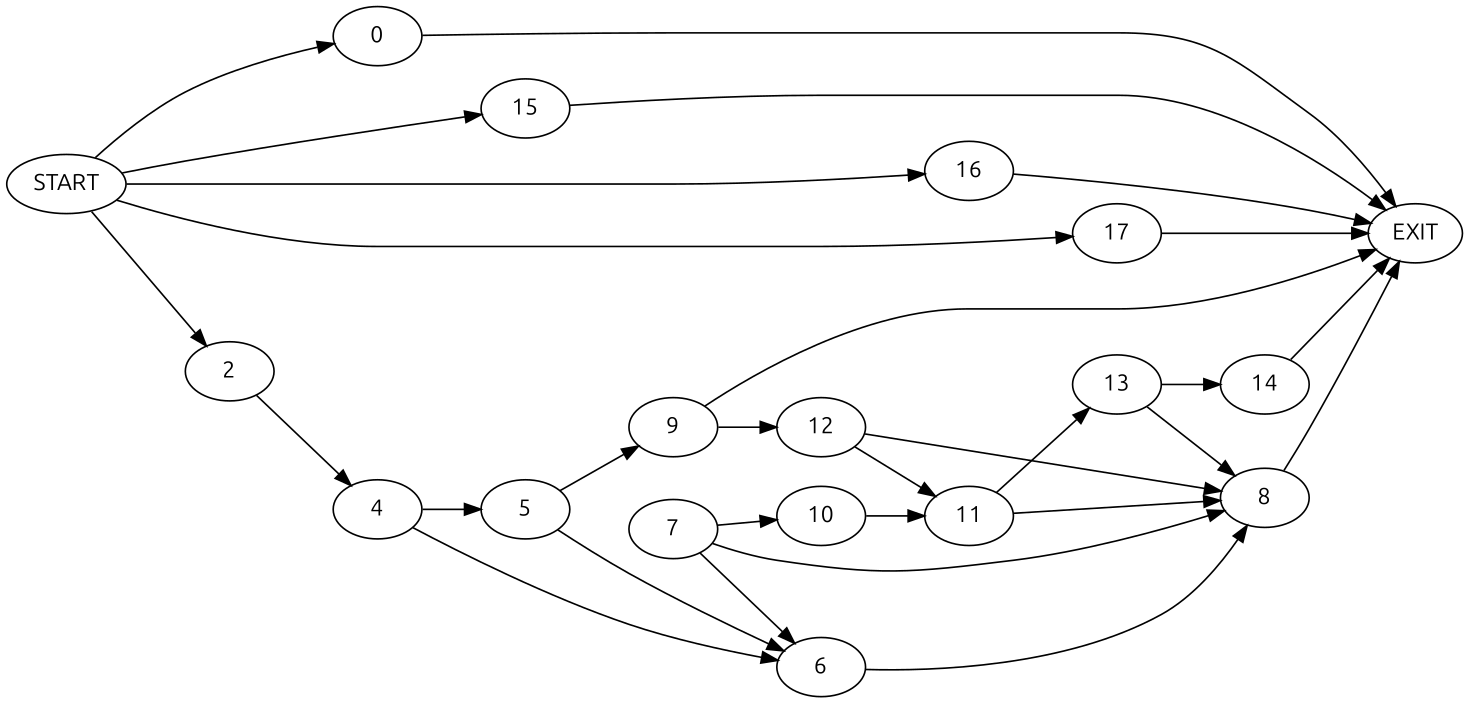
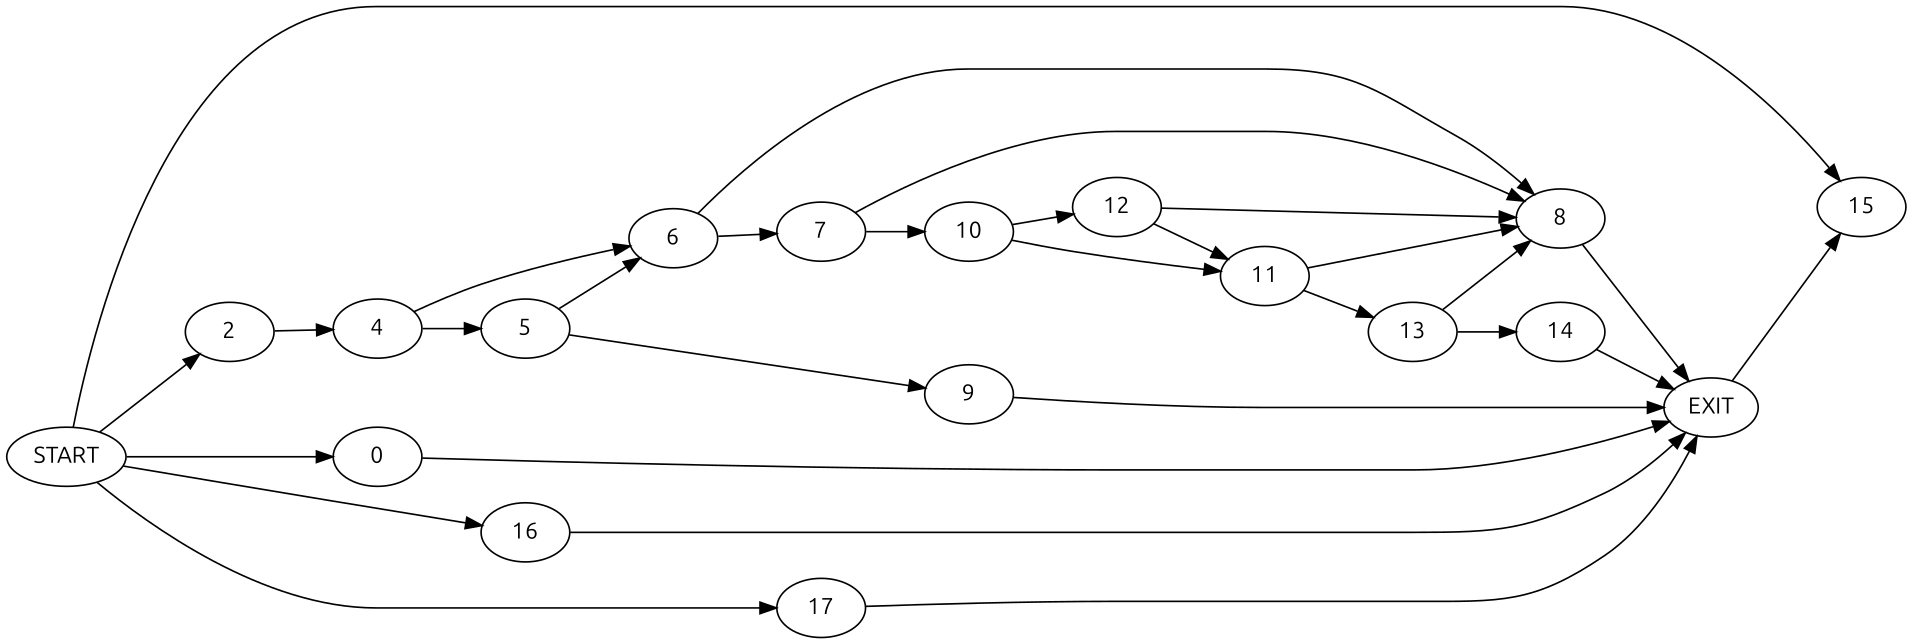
edge "15" -> "EXIT": reversed
edge "9" -> "12": now "10" -> "12"
edge "7" -> "6": reversed
